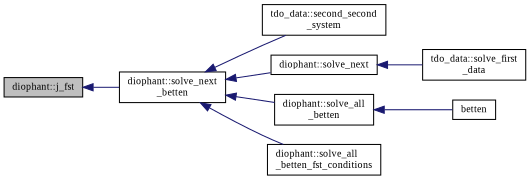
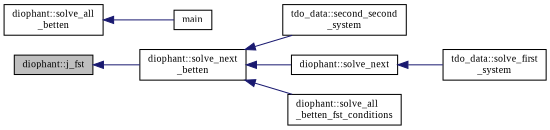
node "tdo_data::solve_first _data": label "tdo_data::solve_first _data" -> "tdo_data::solve_first _system"
edge "diophant::solve_all _betten" -> "diophant::solve_next _betten": removed
node "betten": label "betten" -> "main"
